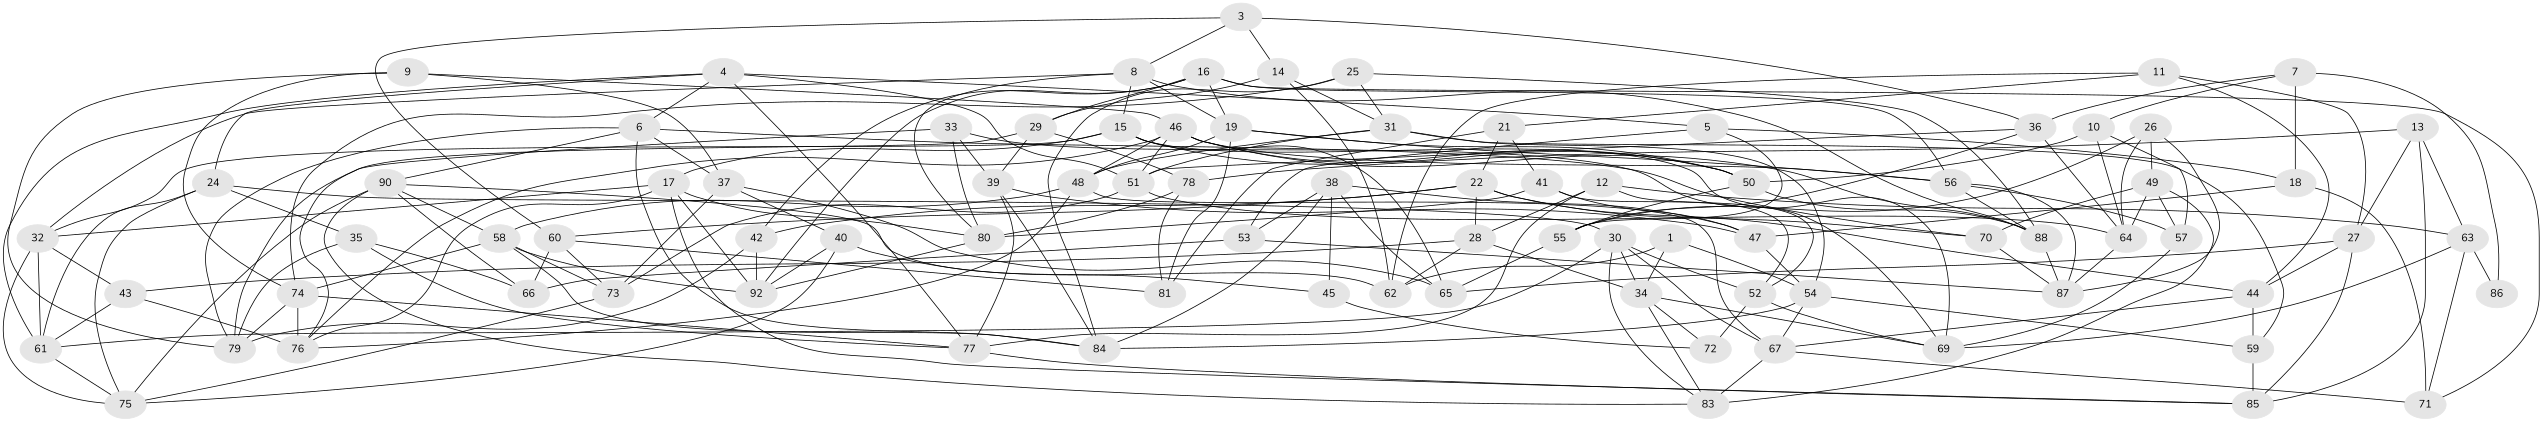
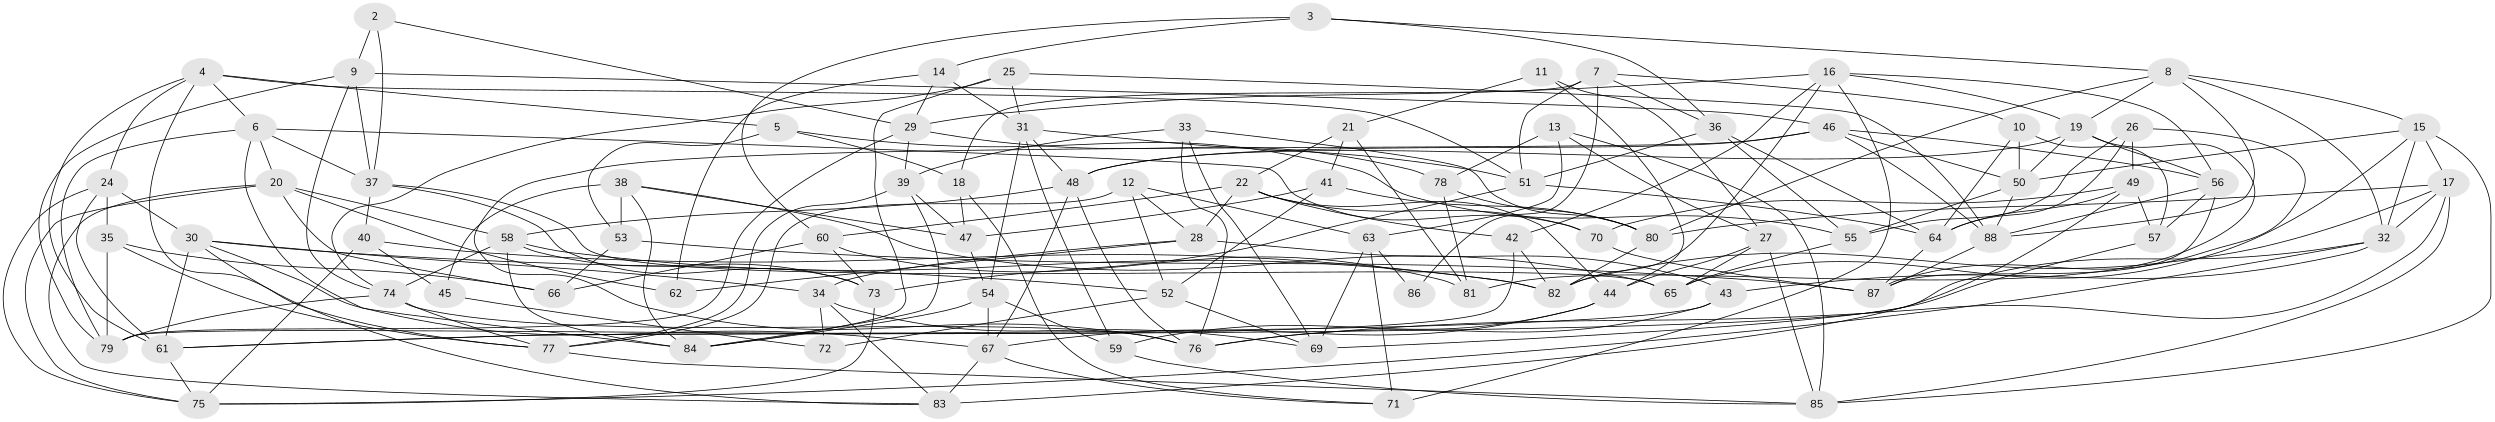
node "2": added
edge "11" -- "62": removed
edge "46" -- "51": now "7" -- "51"
node "90": label "90" -> "20"
edge "15" -- "69": now "15" -- "85"
node "1": removed
node "92": label "92" -> "82"
